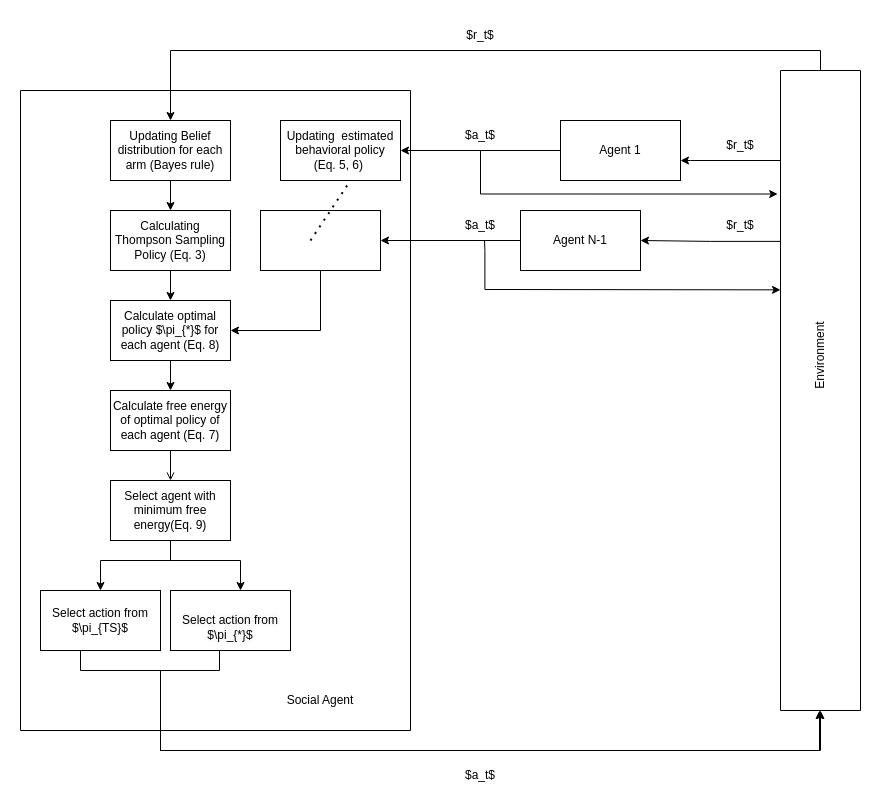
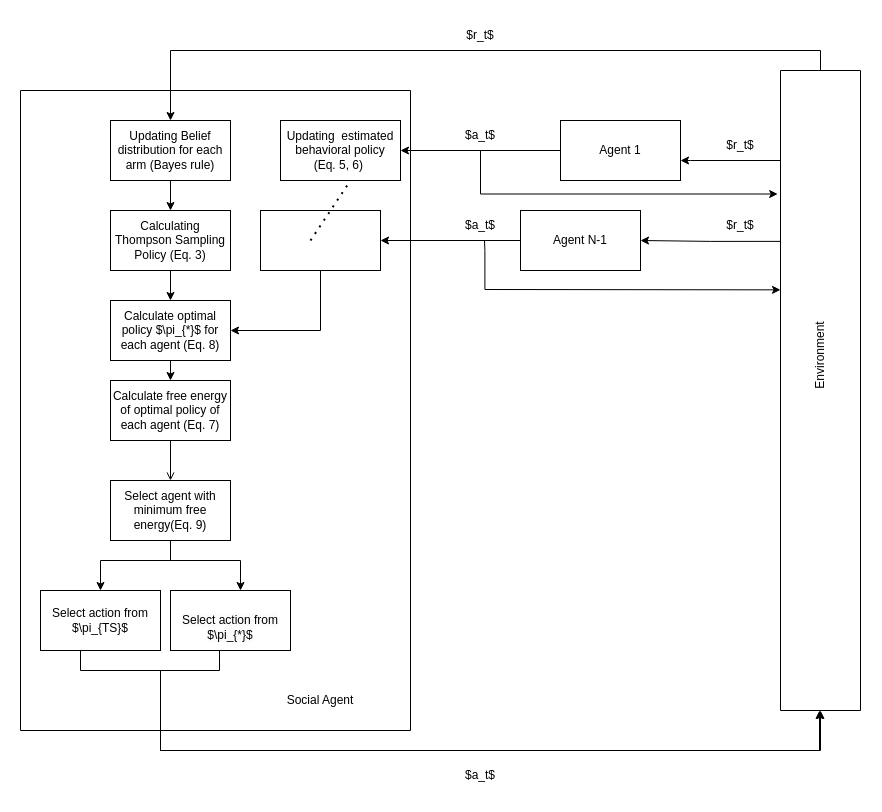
node "Calculate free energy of optimal policy of each agent (Eq. 7)": moved (171, 421) -> (171, 411)
